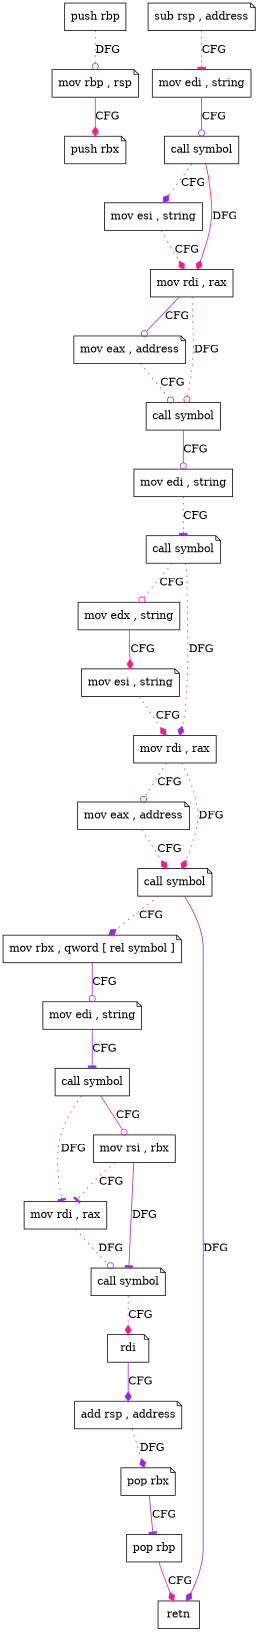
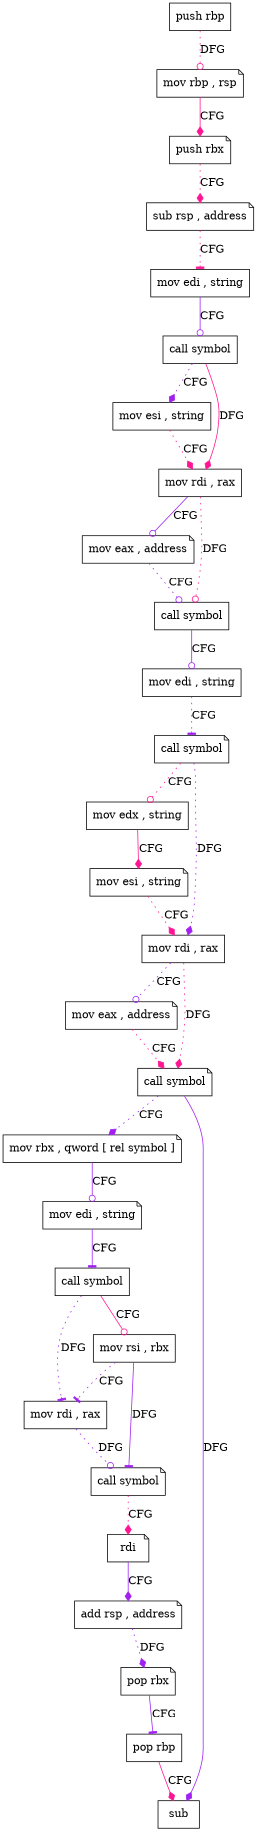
edge "push rbx" -> "sub rsp , address": added, label "CFG"
node "retn": label "retn" -> "sub"
